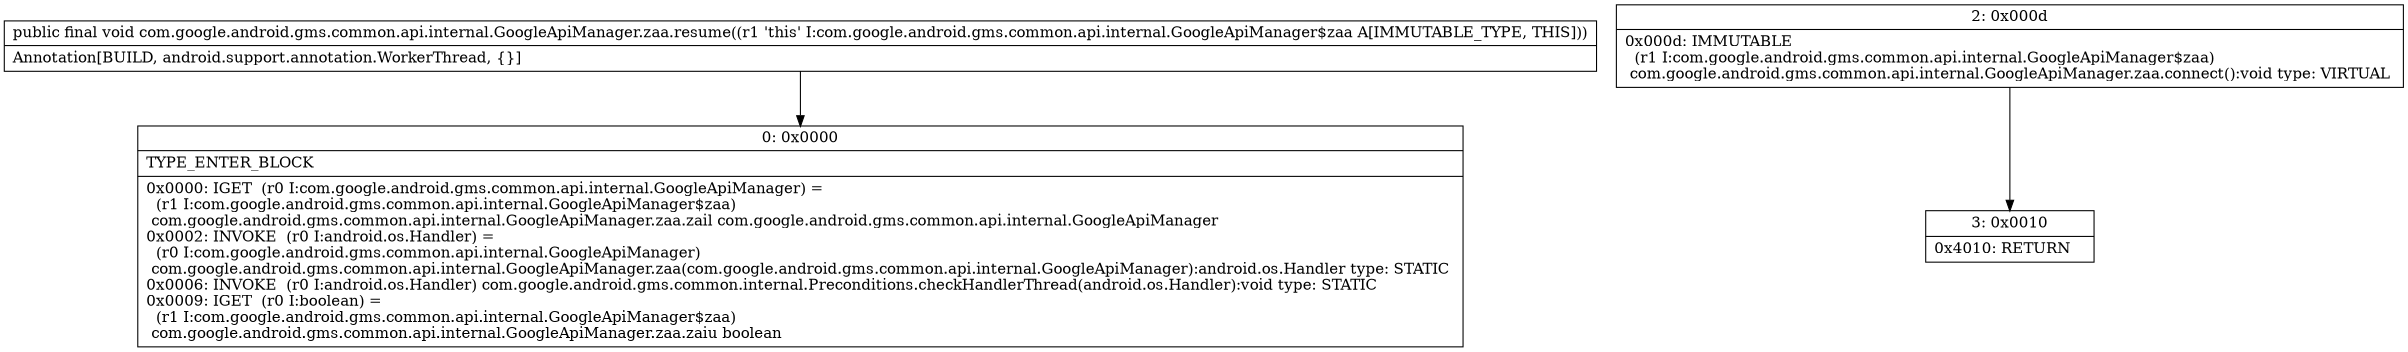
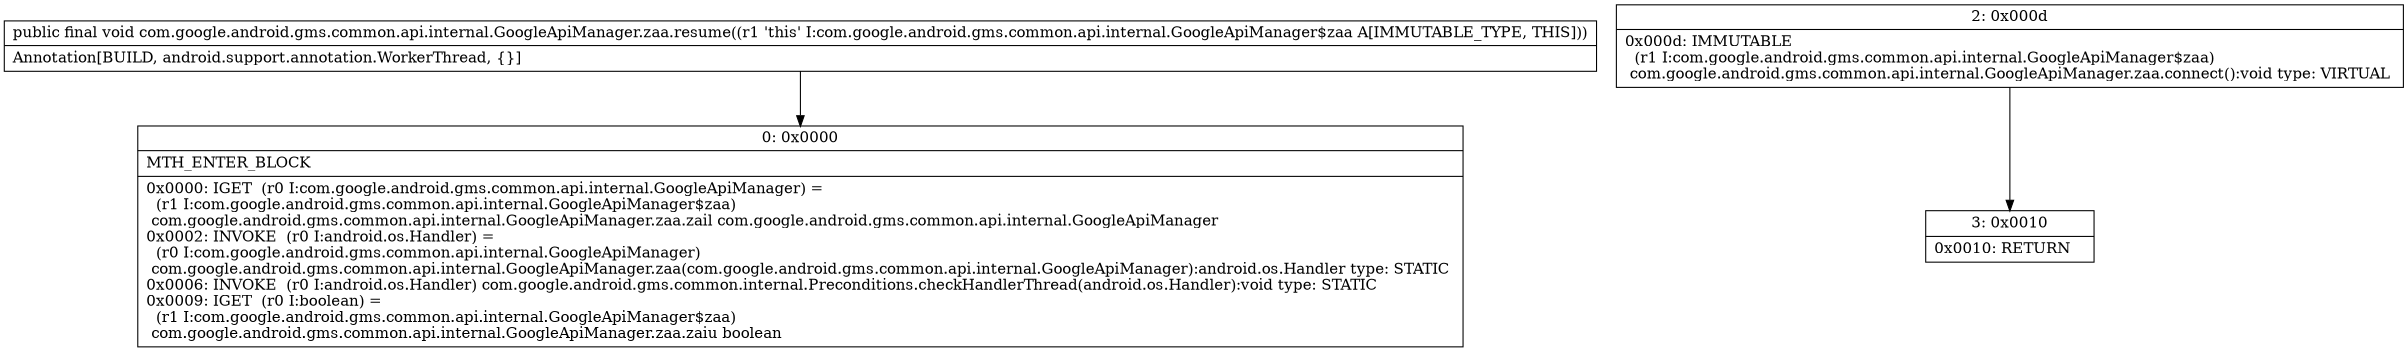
node "0: 0x0000": text "TYPE_ENTER_BLOCK" -> "MTH_ENTER_BLOCK"
node "3: 0x0010": text "0x4010: RETURN" -> "0x0010: RETURN"
